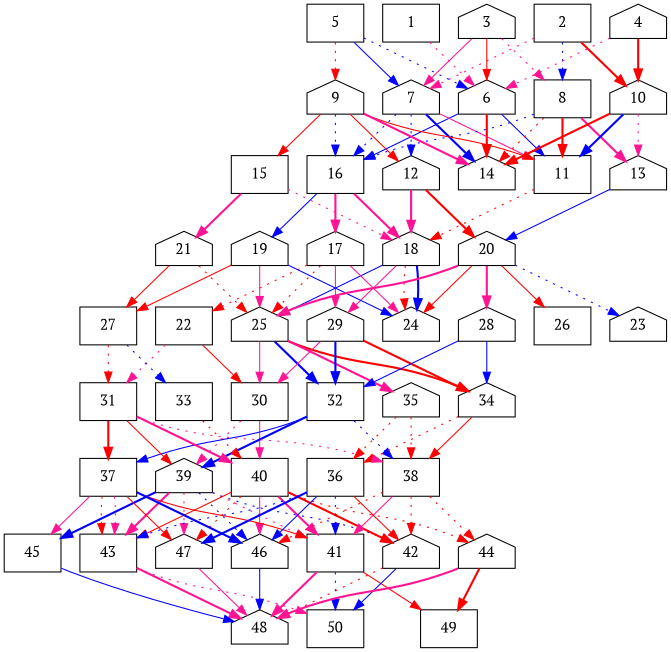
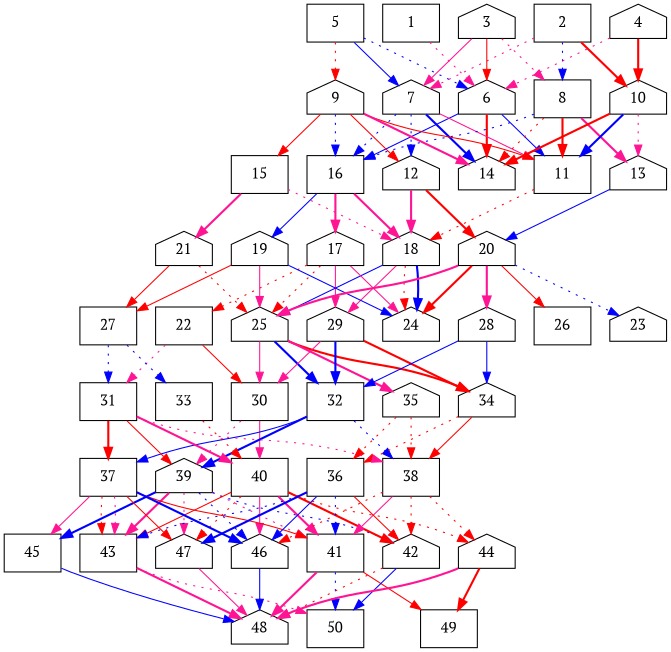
edge "20" -> "24": style solid -> bold
edge "27" -> "31": color red -> blue
